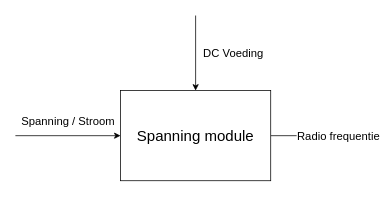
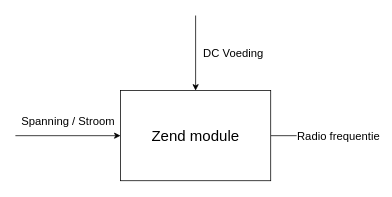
node "Spanning module": label "Spanning module" -> "Zend module"
